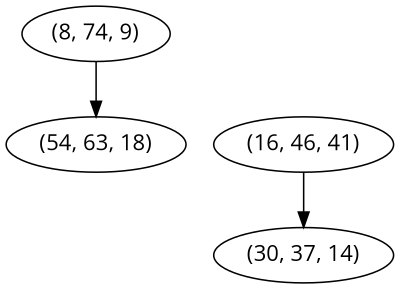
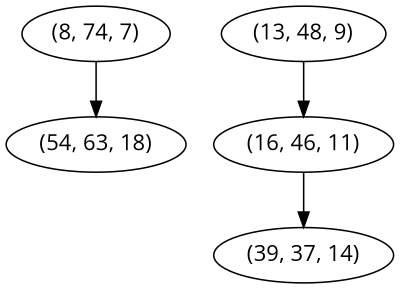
node "(8, 74, 9)": label "(8, 74, 9)" -> "(8, 74, 7)"
node "(13, 48, 9)": added
node "(16, 46, 41)": label "(16, 46, 41)" -> "(16, 46, 11)"
node "(30, 37, 14)": label "(30, 37, 14)" -> "(39, 37, 14)"
